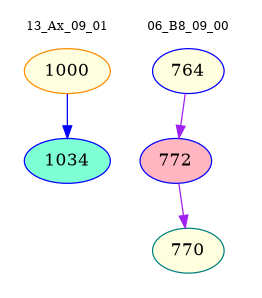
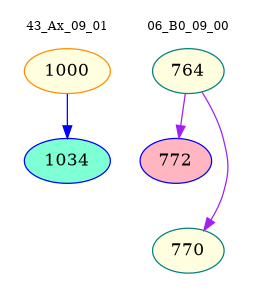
cluster "13_Ax_09_01": label "13_Ax_09_01" -> "43_Ax_09_01"
cluster "06_B8_09_00": label "06_B8_09_00" -> "06_B0_09_00"
node "764": color blue -> teal
edge "772" -> "770": now "764" -> "770"
